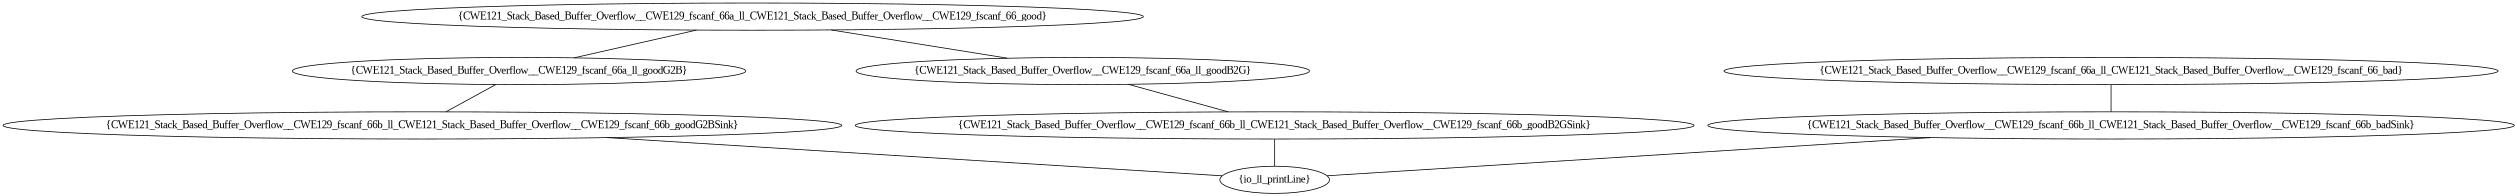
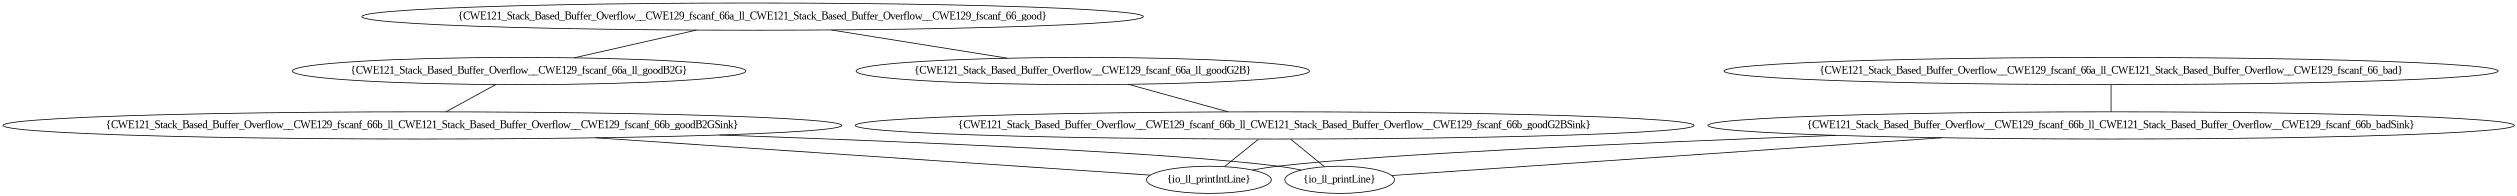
node "{io_ll_printIntLine}": added
